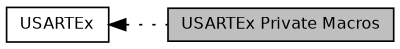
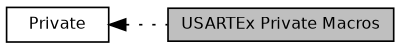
node "USARTEx": label "USARTEx" -> "Private"
